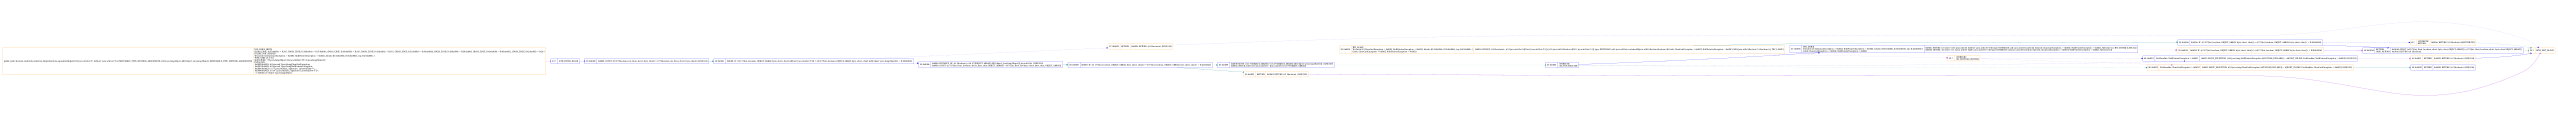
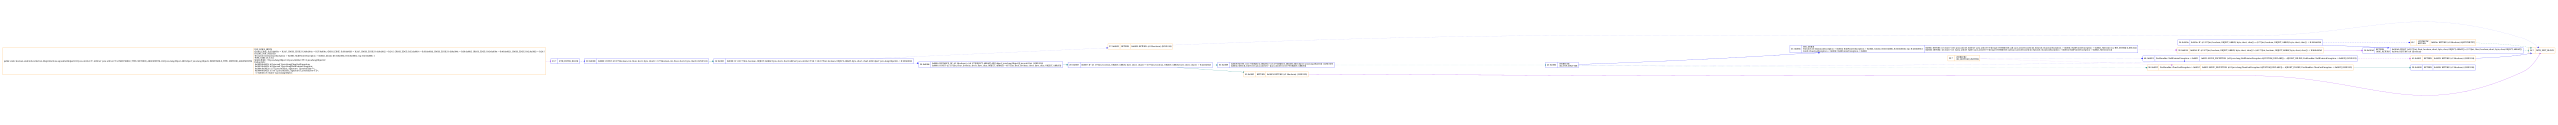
node "33: 0x0016": removed
